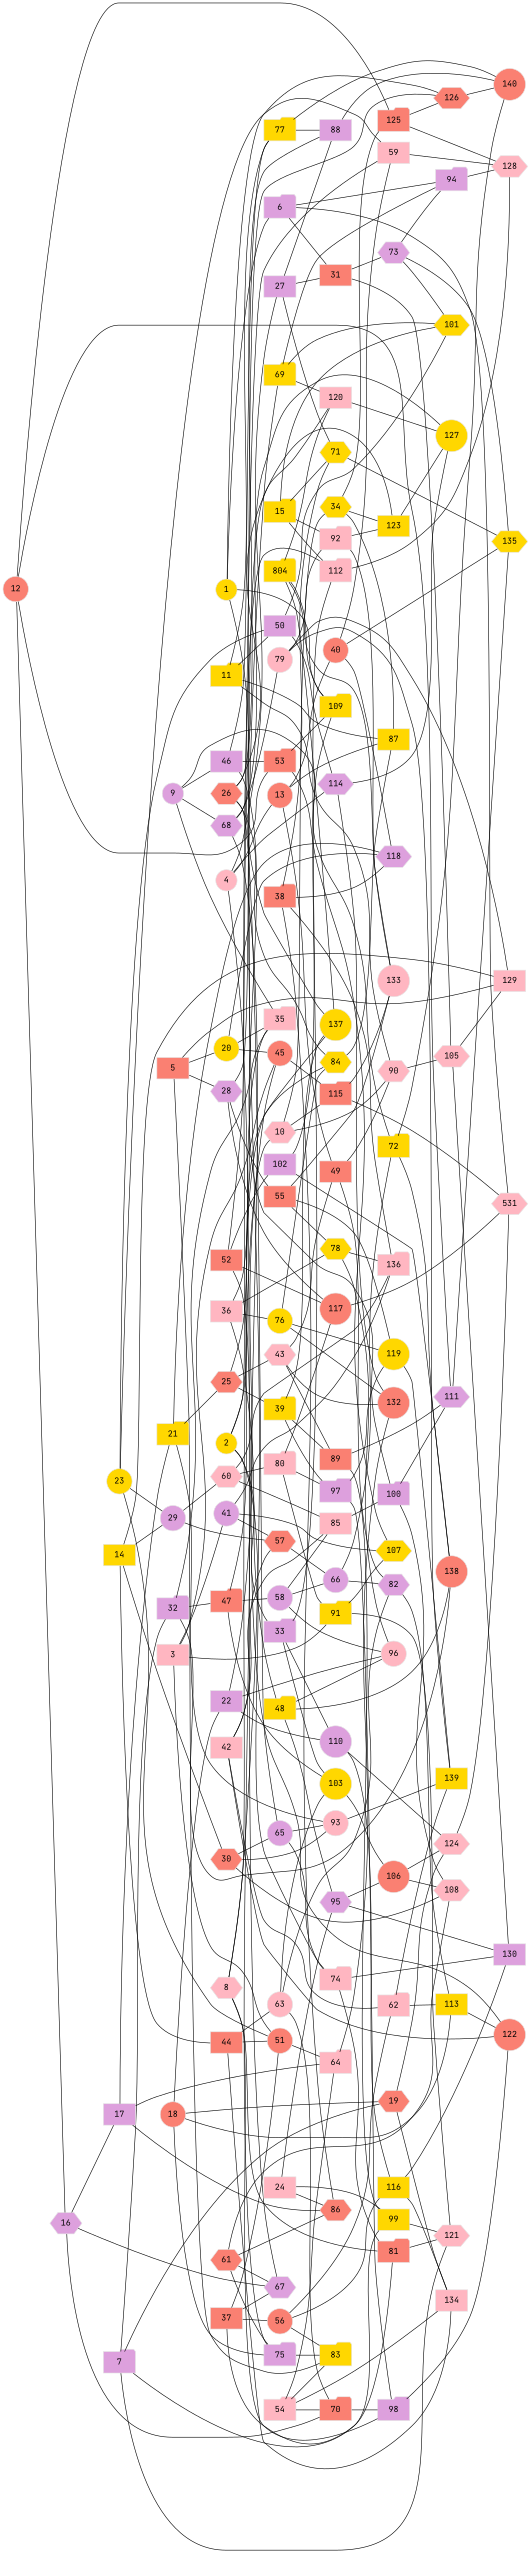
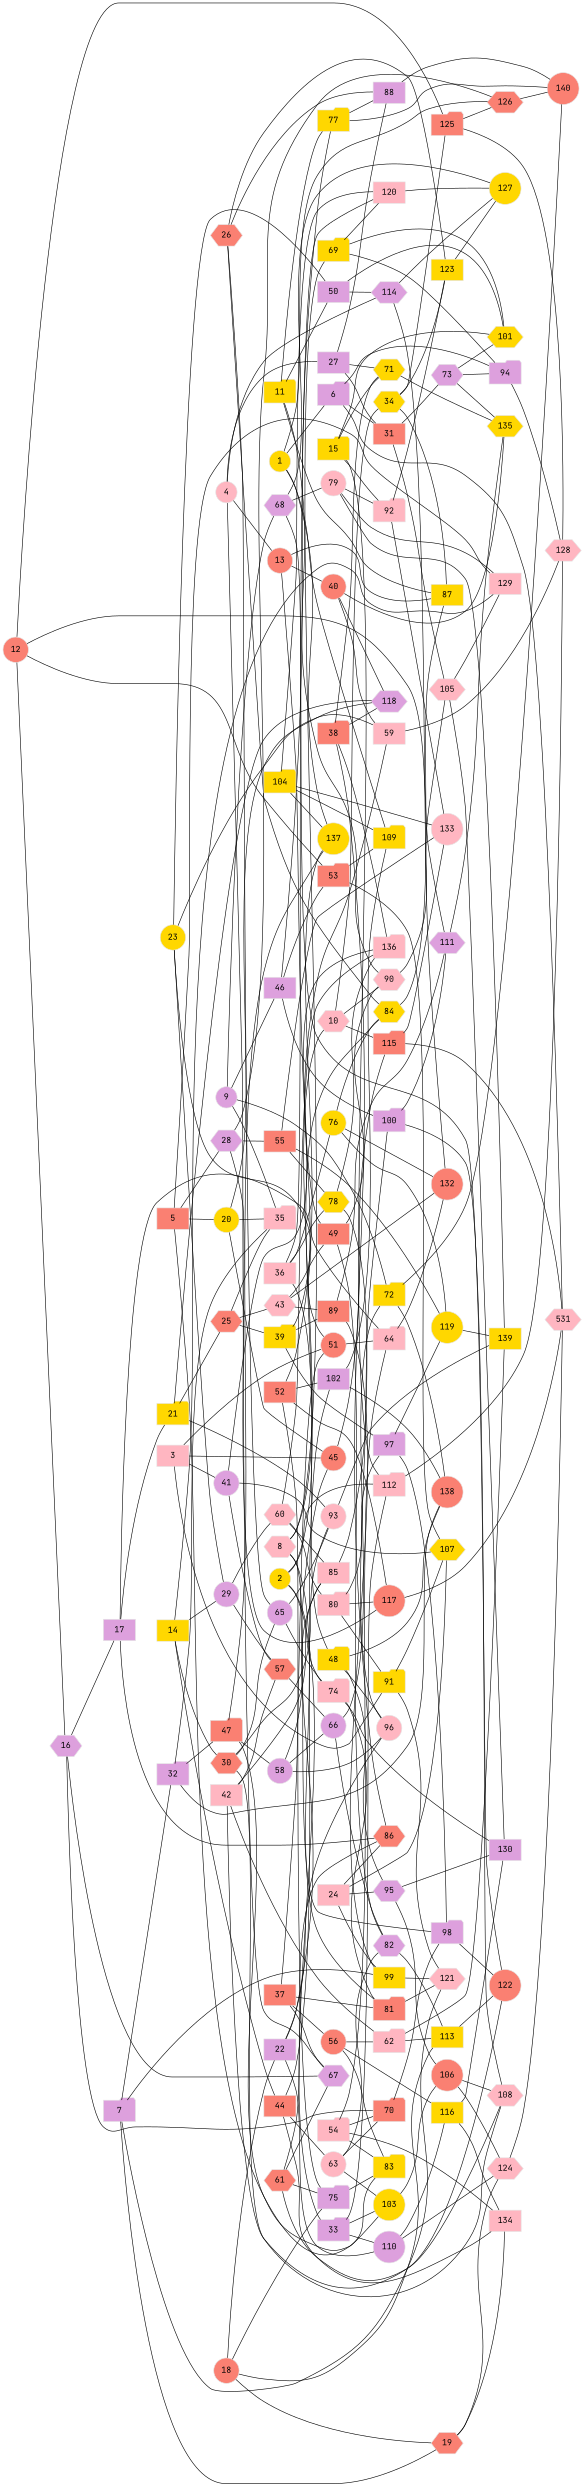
node "804": label "804" -> "104"
edge "107" -- "24": added
edge "51" -- "44": now "102" -- "44"
